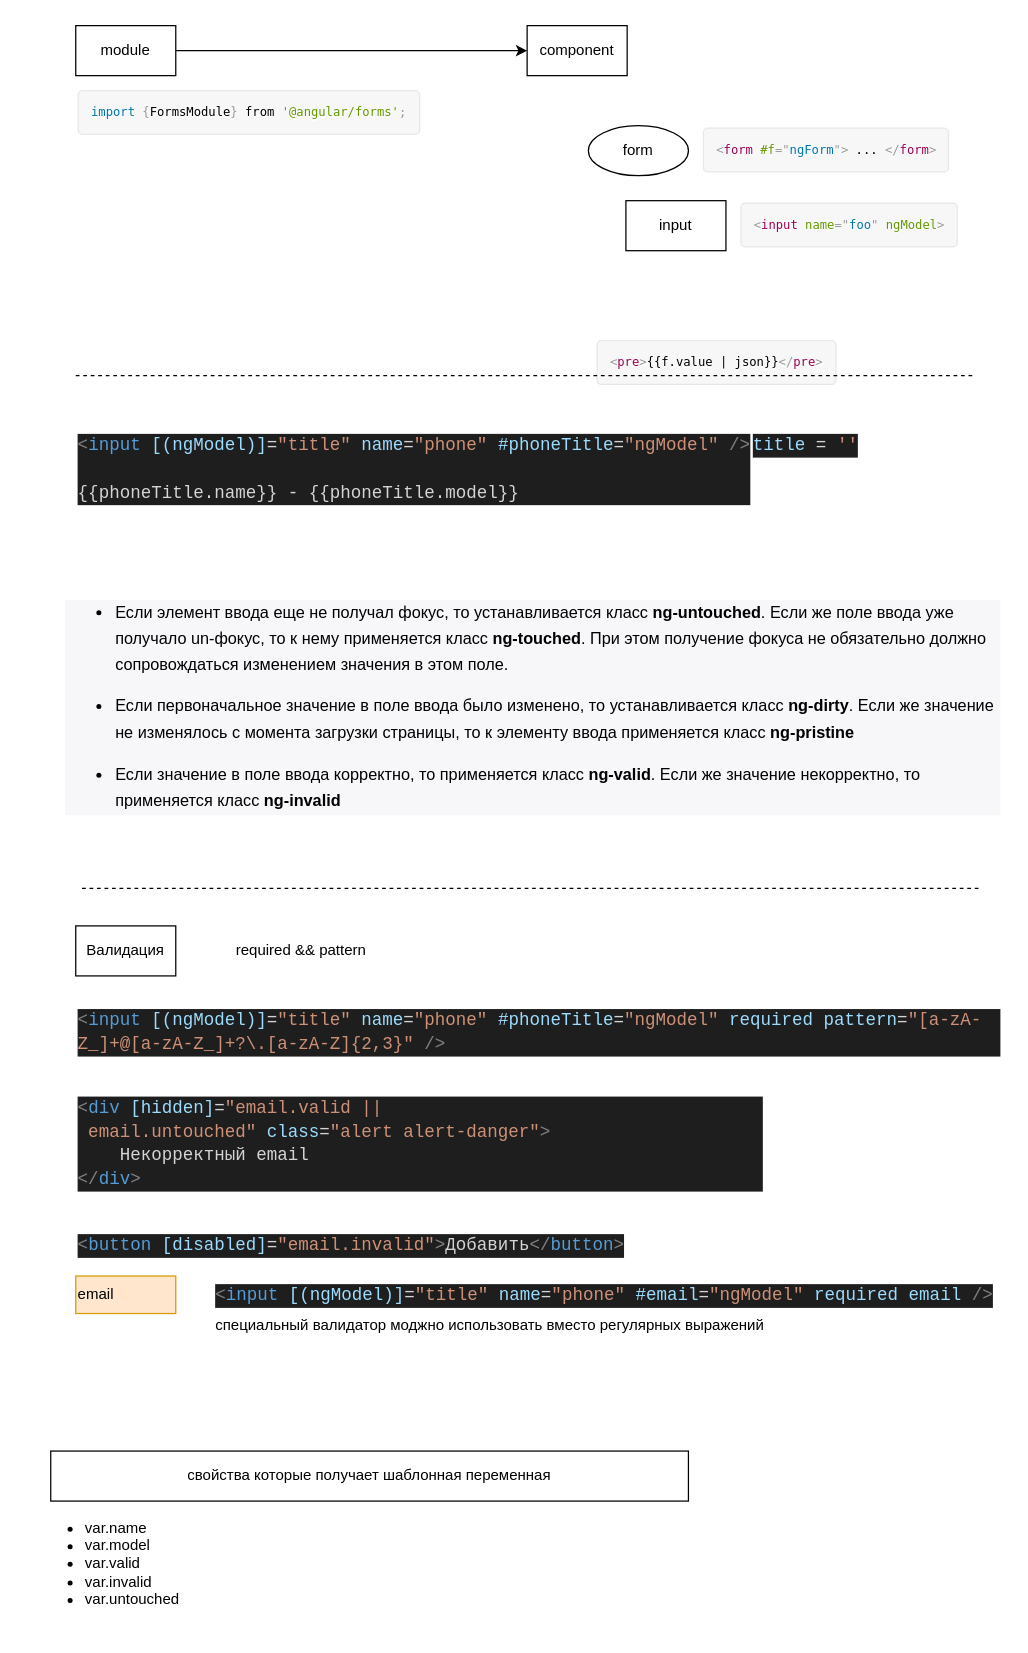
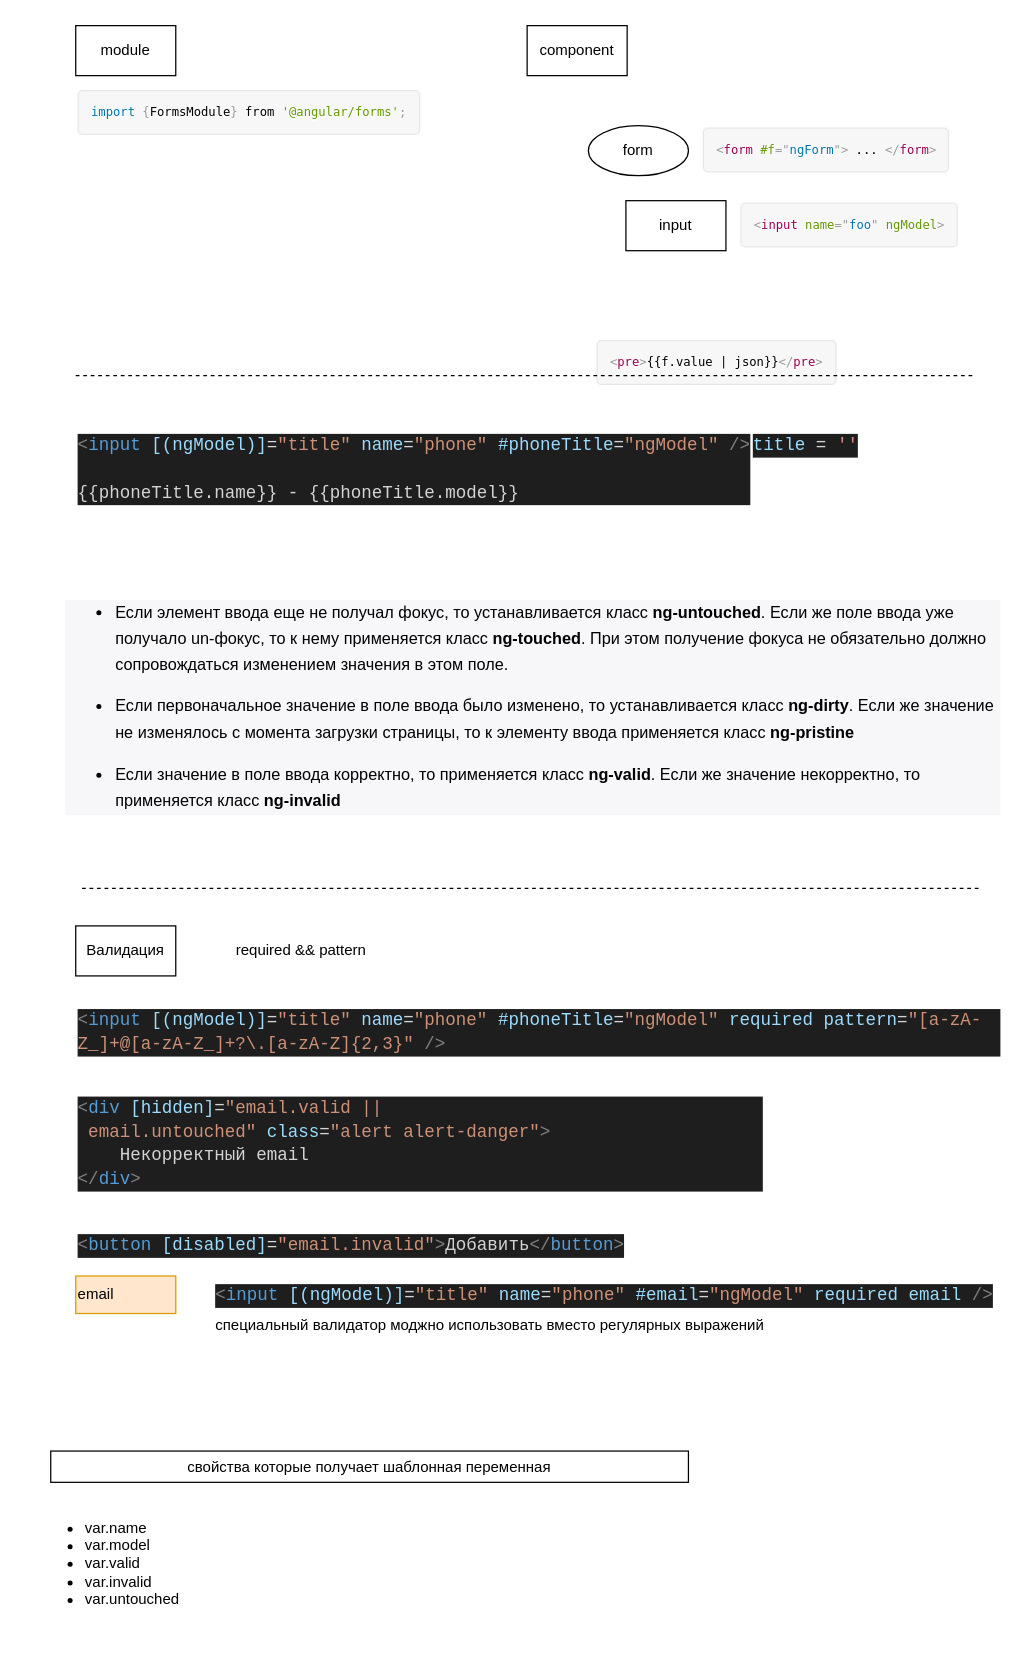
edge "module" -> "component": removed
node "свойства которые получает шаблонная переменная": size 638x50 -> 638x31
